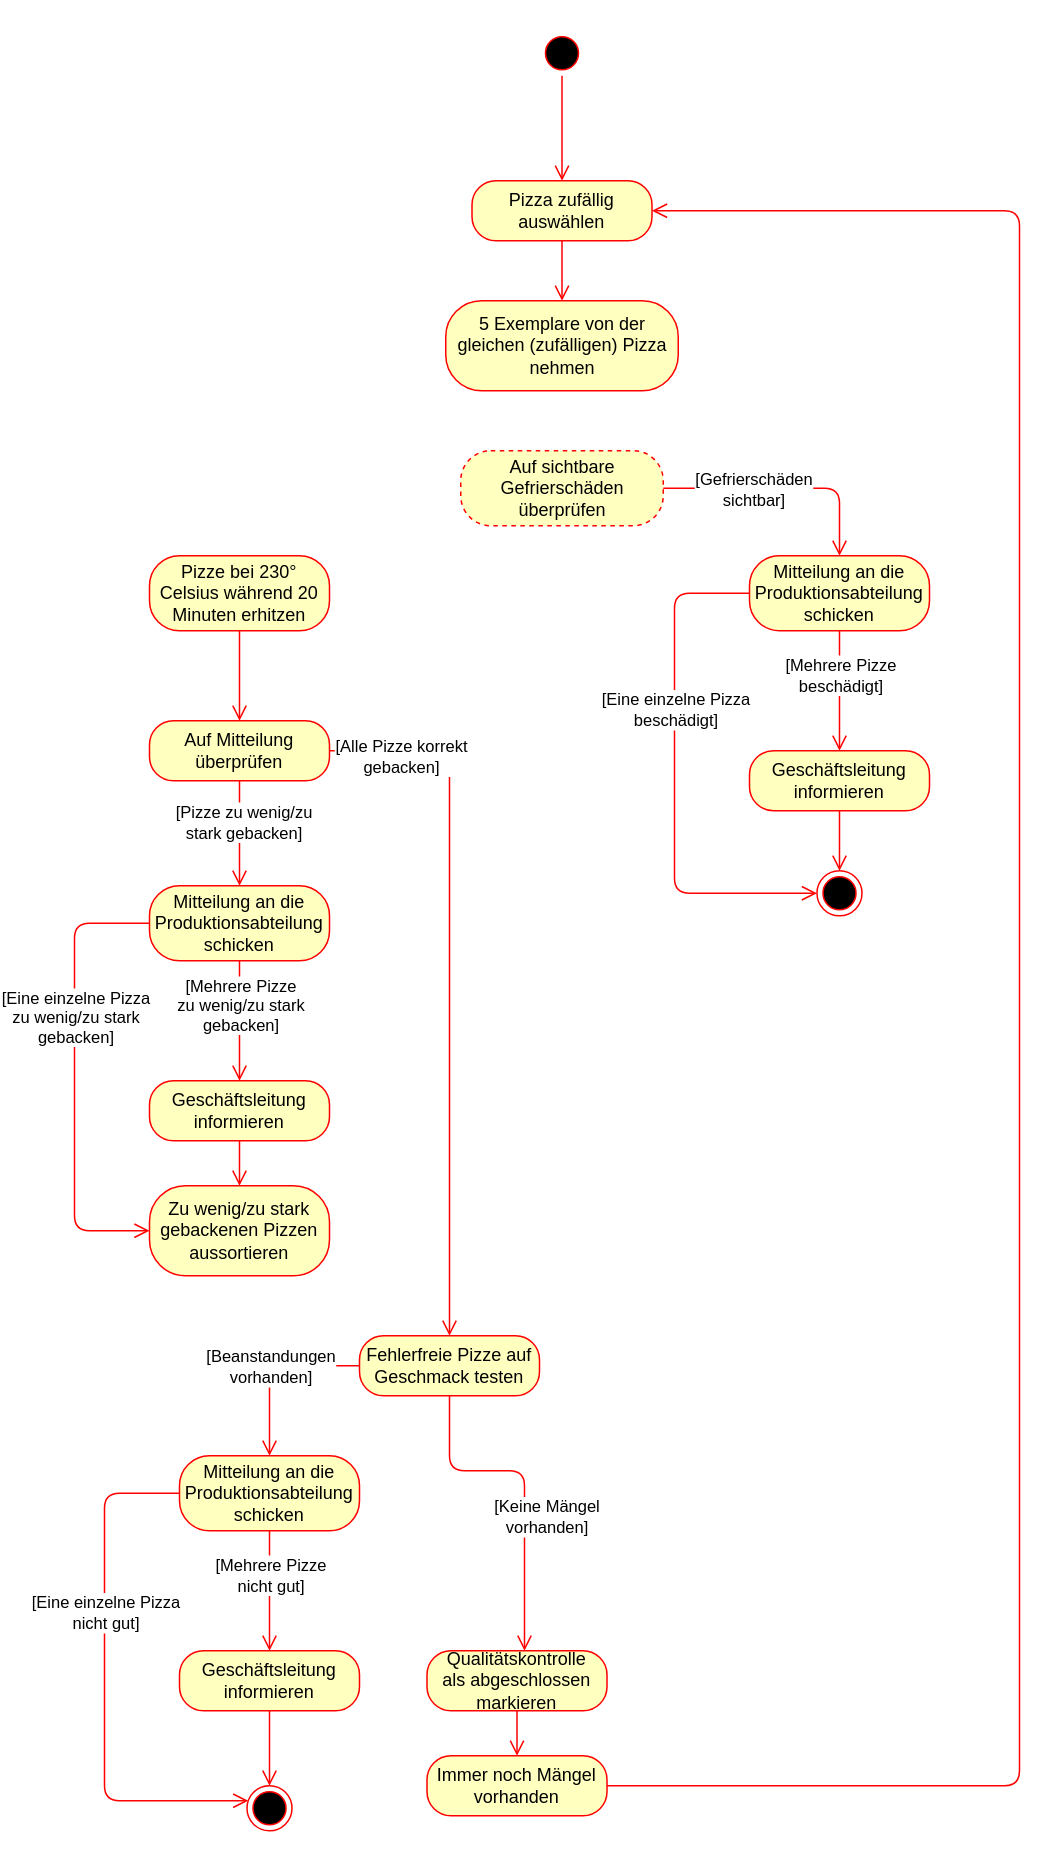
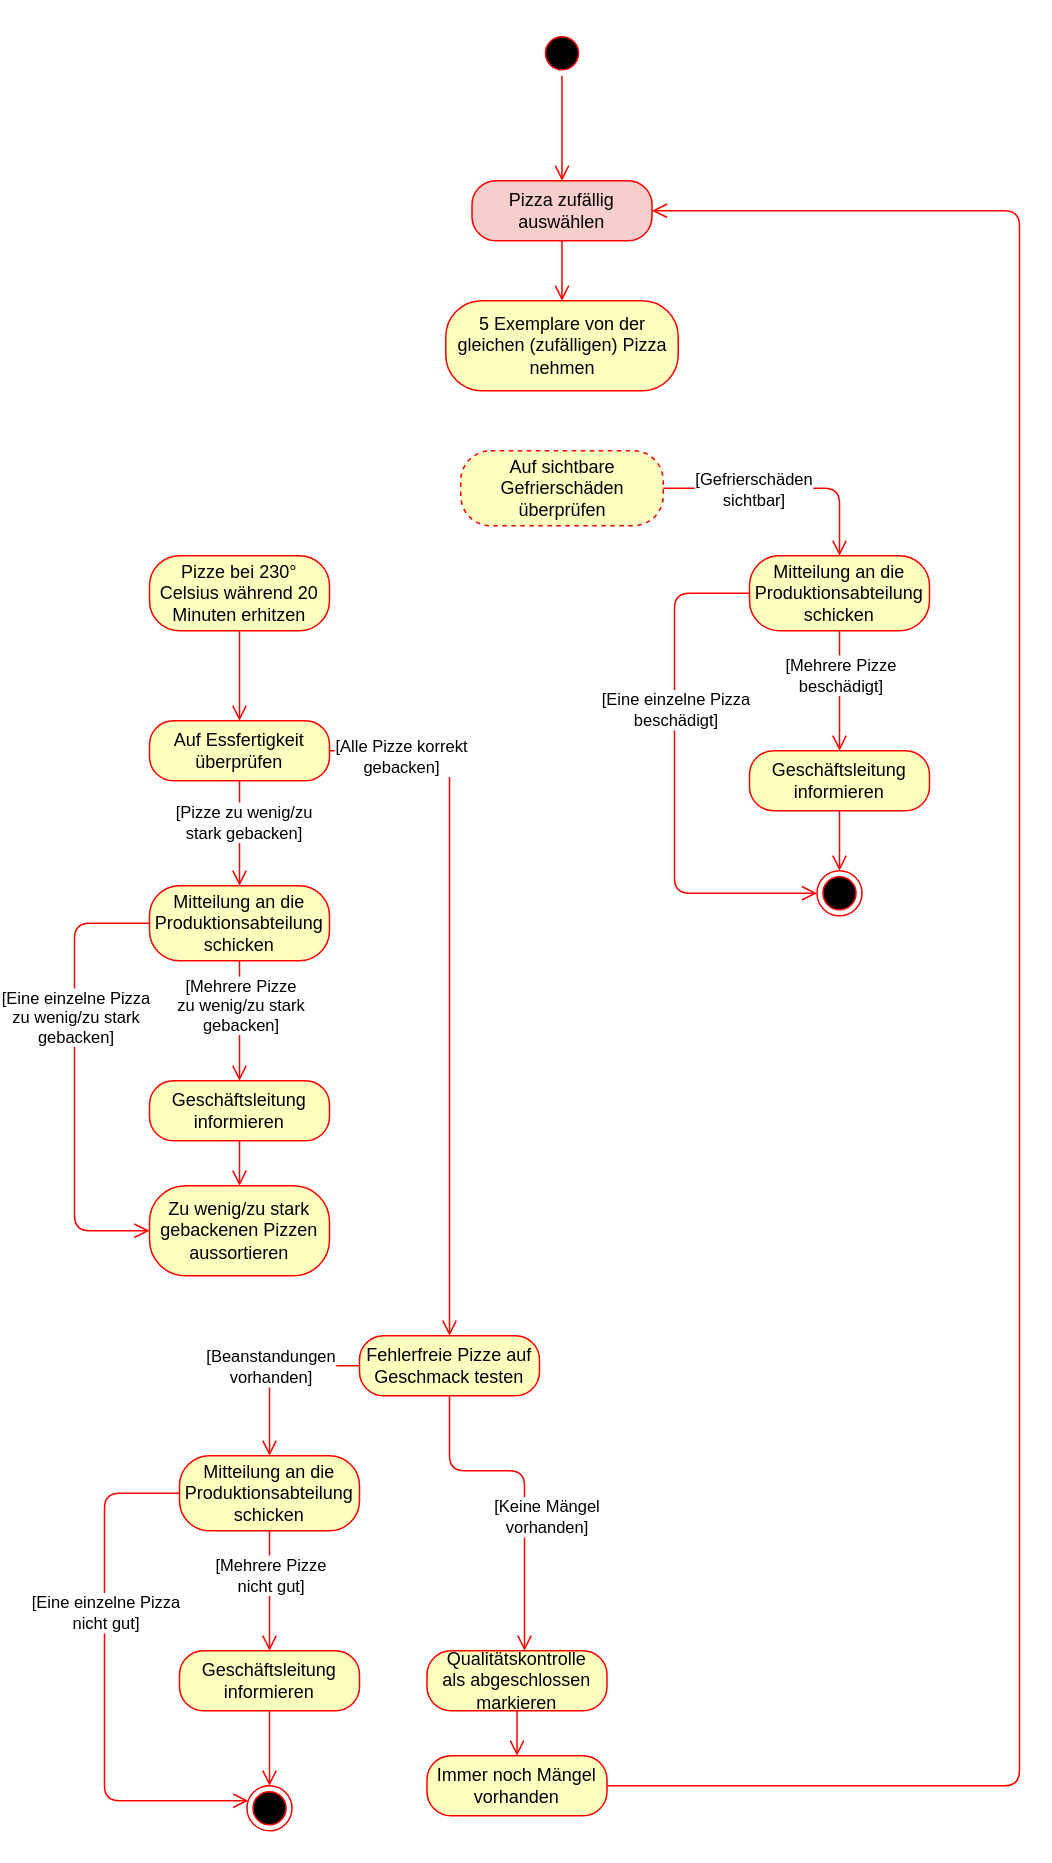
node "Pizza zufällig auswählen": fillcolor #ffffc0 -> #f8cecc
node "Auf Mitteilung überprüfen": label "Auf Mitteilung überprüfen" -> "Auf Essfertigkeit überprüfen"
